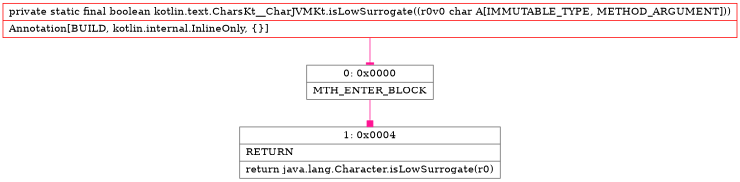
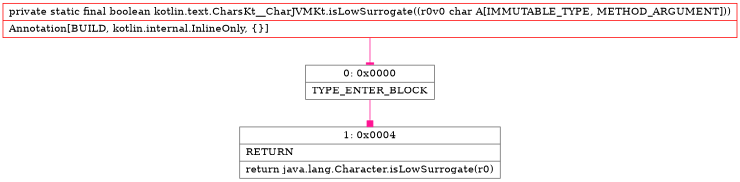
node "0: 0x0000": text "MTH_ENTER_BLOCK" -> "TYPE_ENTER_BLOCK"
